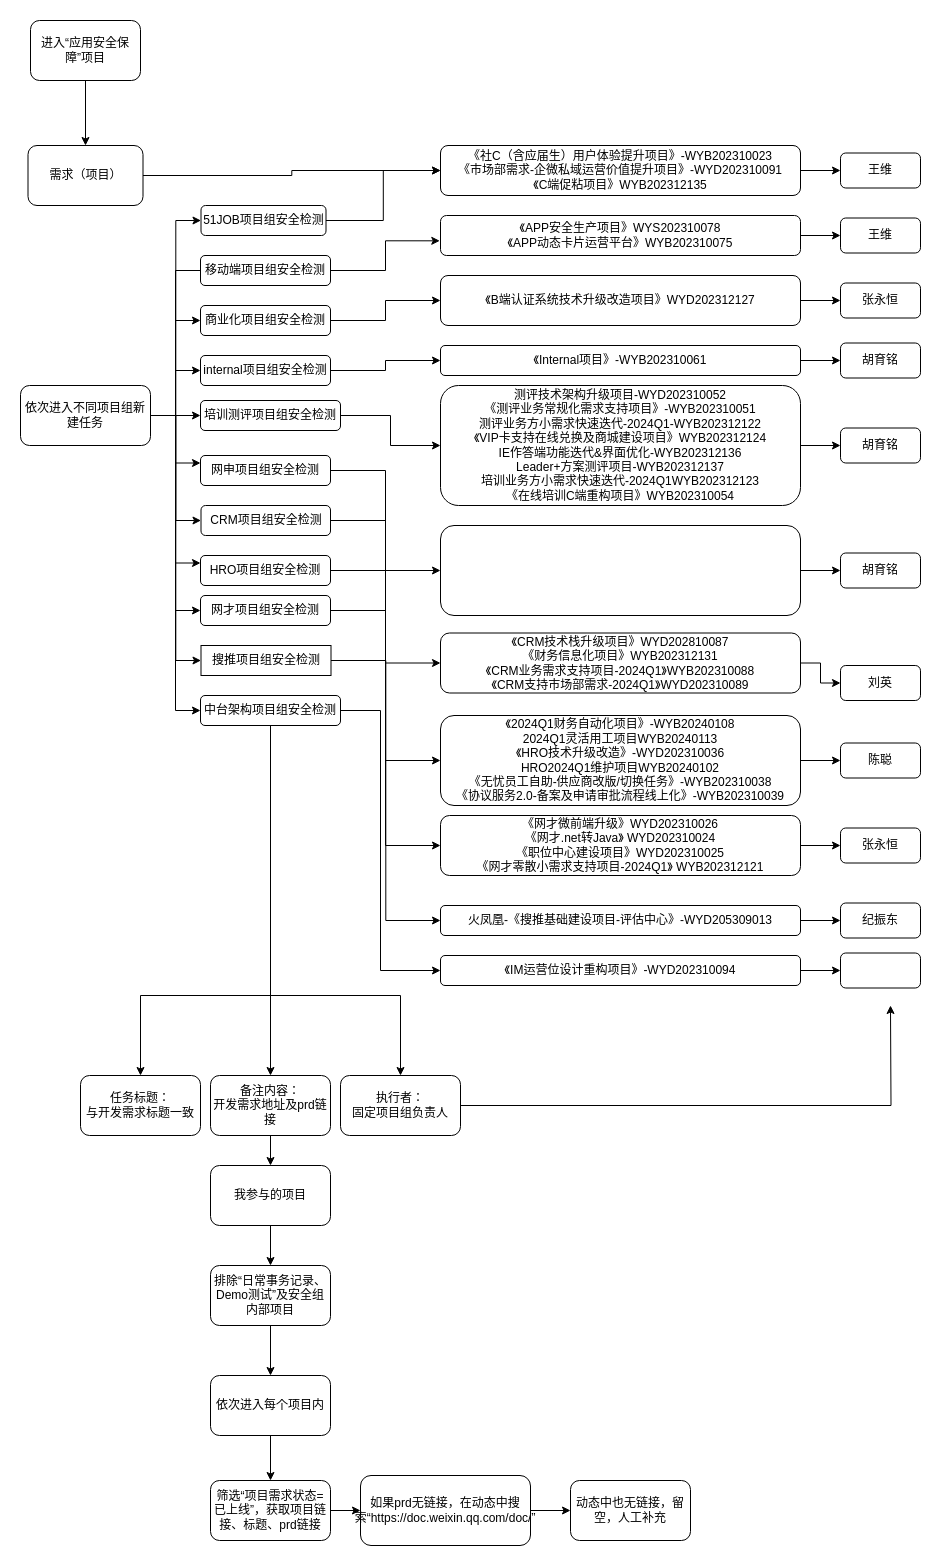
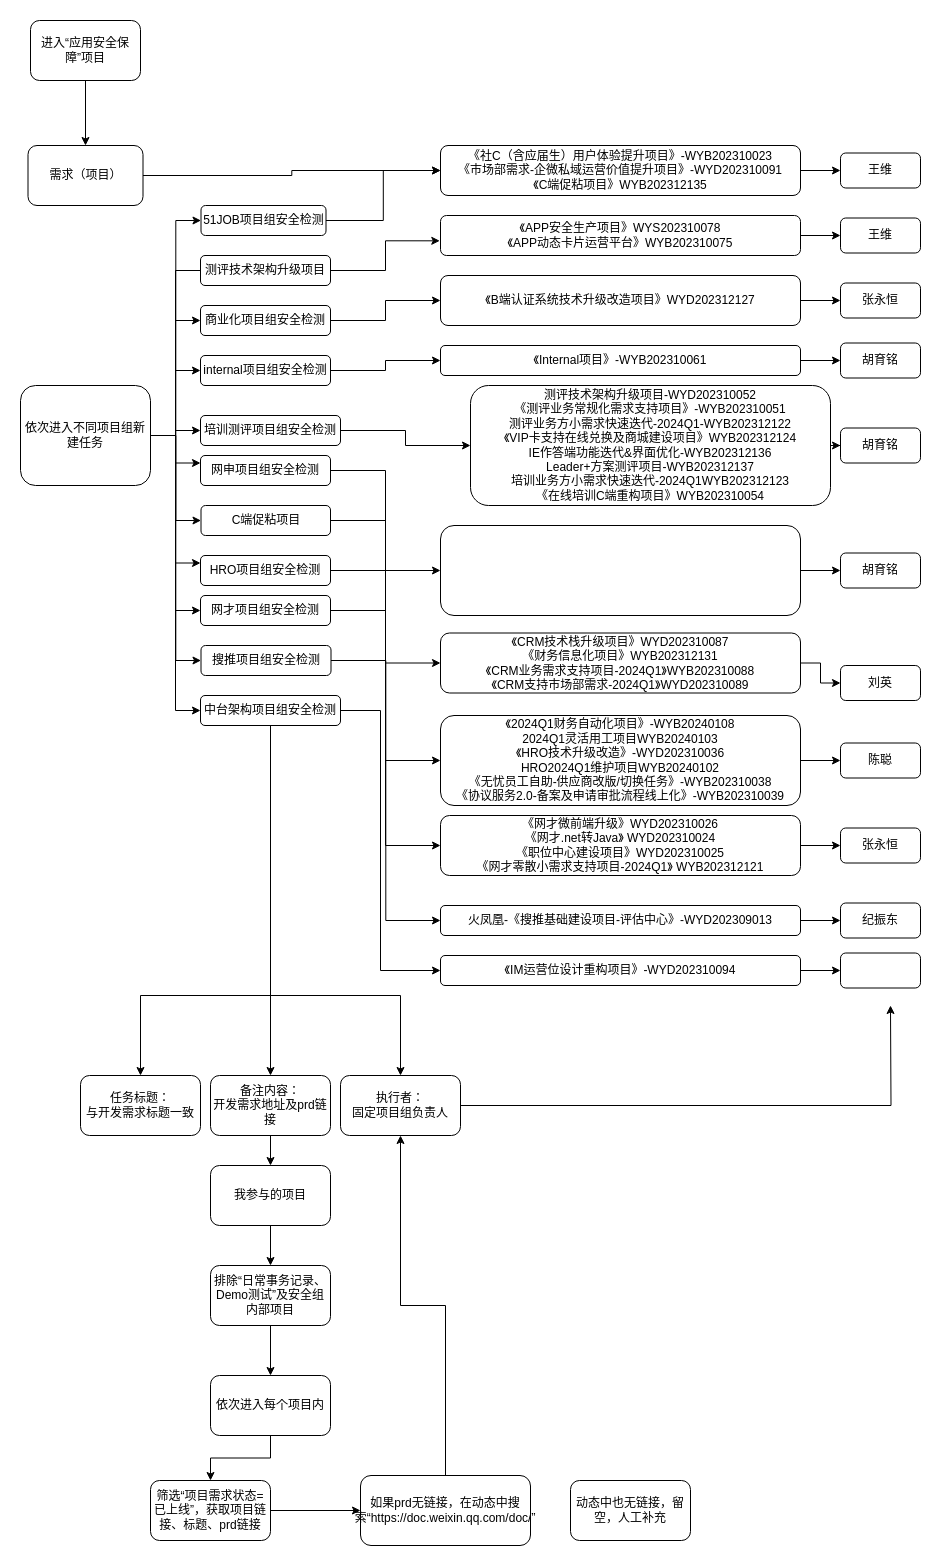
node "移动端项目组安全检测": label "移动端项目组安全检测" -> "测评技术架构升级项目"
node "依次进入不同项目组新建任务": size 130x60 -> 130x100
node "培训测评项目组安全检测": moved (271, 416) -> (271, 431)
node "测评技术架构升级项目-WYD202310052 《测评业务常规化需求支持项目》-WYB202310051 测评业务方小需求快速迭代-2024Q1-WYB202312122 《VIP卡支持在线兑换及商城建设项目》WYB202312124 IE作答端功能迭代&界面优化-WYB202312136 Leader+方案测评项目-WYB202312137 培训业务方小需求快速迭代-2024Q1WYB202312123 《在线培训C端重构项目》WYB202310054": moved (621, 446) -> (651, 446)
node "CRM项目组安全检测": label "CRM项目组安全检测" -> "C端促粘项目"
node "搜推项目组安全检测": shape rectangle -> rounded rectangle
node "《CRM技术栈升级项目》WYD202810087 《财务信息化项目》WYB202312131 《CRM业务需求支持项目-2024Q1》WYB202310088 《CRM支持市场部需求-2024Q1》WYD202310089": label "《CRM技术栈升级项目》WYD202810087 《财务信息化项目》WYB202312131 《CRM业务需求支持项目-2024Q1》WYB202310088 《CRM支持市场部需求-2024Q1》WYD202310089" -> "《CRM技术栈升级项目》WYD202310087 《财务信息化项目》WYB202312131 《CRM业务需求支持项目-2024Q1》WYB202310088 《CRM支持市场部需求-2024Q1》WYD202310089"
node "《2024Q1财务自动化项目》-WYB202401082024Q1灵活用工项目WYB20240113《HRO技术升级改造》-WYD202310036HRO2024Q1维护项目WYB20240102《无忧员工自助-供应商改版/切换任务》-WYB202310038《协议服务2.0-备案及申请审批流程线上化》-WYB202310039": label "《2024Q1财务自动化项目》-WYB202401082024Q1灵活用工项目WYB20240113《HRO技术升级改造》-WYD202310036HRO2024Q1维护项目WYB20240102《无忧员工自助-供应商改版/切换任务》-WYB202310038《协议服务2.0-备案及申请审批流程线上化》-WYB202310039" -> "《2024Q1财务自动化项目》-WYB202401082024Q1灵活用工项目WYB20240103《HRO技术升级改造》-WYD202310036HRO2024Q1维护项目WYB20240102《无忧员工自助-供应商改版/切换任务》-WYB202310038《协议服务2.0-备案及申请审批流程线上化》-WYB202310039"
node "火凤凰-《搜推基础建设项目-评估中心》-WYD205309013": label "火凤凰-《搜推基础建设项目-评估中心》-WYD205309013" -> "火凤凰-《搜推基础建设项目-评估中心》-WYD202309013"
node "筛选“项目需求状态=已上线”，获取项目链接、标题、prd链接": moved (271, 1511) -> (211, 1511)
edge "如果prd无链接，在动态中搜索“https://doc.weixin.qq.com/doc/”" -> "动态中也无链接，留空，人工补充": now "如果prd无链接，在动态中搜索“https://doc.weixin.qq.com/doc/”" -> "执行者： 固定项目组负责人"
